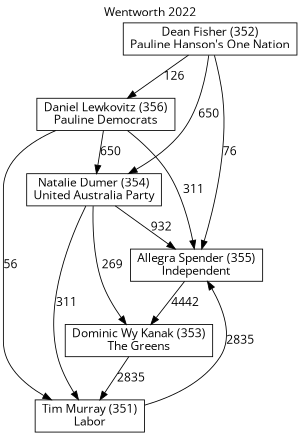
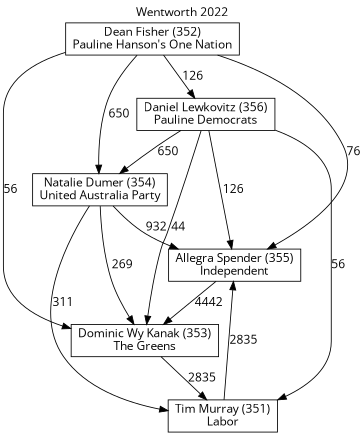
edge "Dean Fisher (352) Pauline Hanson's One Nation" -> "Dominic Wy Kanak (353) The Greens": added, label "56"
edge "Daniel Lewkovitz (356) Pauline Democrats" -> "Allegra Spender (355) Independent": label "311" -> "126"
edge "Daniel Lewkovitz (356) Pauline Democrats" -> "Dominic Wy Kanak (353) The Greens": added, label "44"
